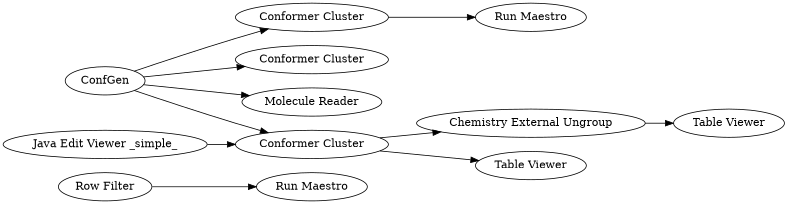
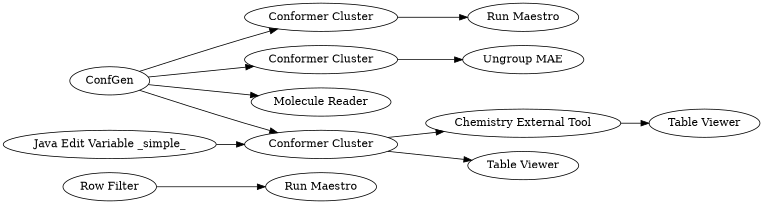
node "Ungroup MAE": added
node "Chemistry External Ungroup": label "Chemistry External Ungroup" -> "Chemistry External Tool"
node "Java Edit Viewer _simple_": label "Java Edit Viewer _simple_" -> "Java Edit Variable _simple_"
